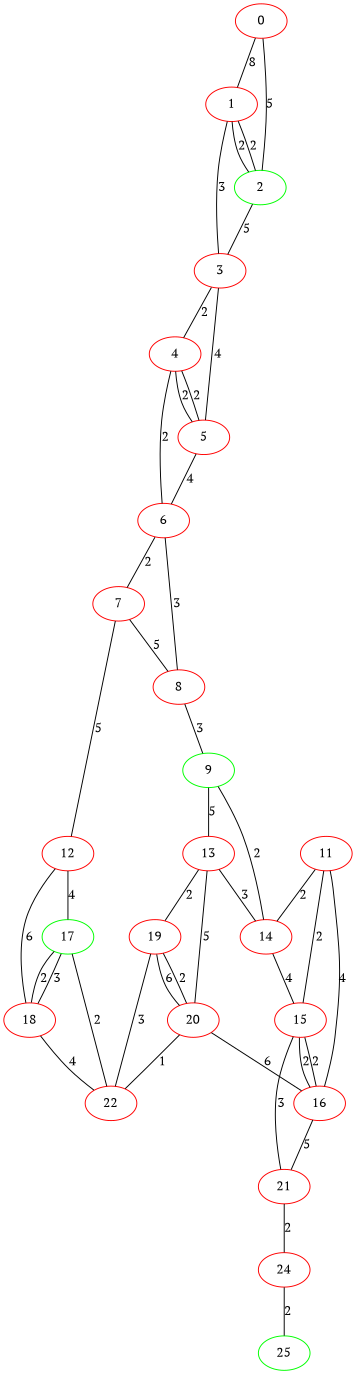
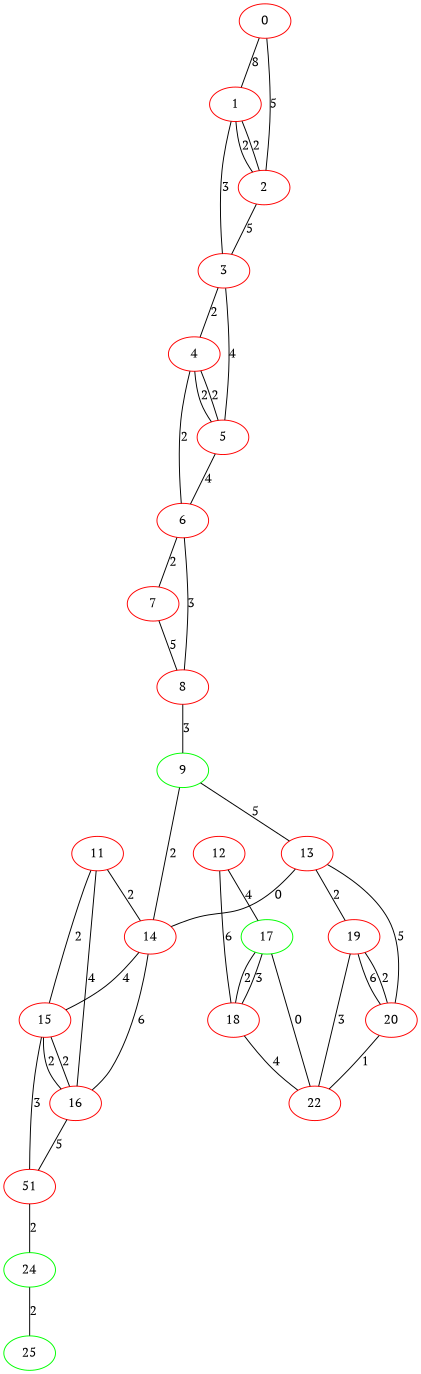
node "2": color green -> red
edge "7" -- "12": removed, label "5"
edge "13" -- "14": label "3" -> "0"
edge "17" -- "22": label "2" -> "0"
edge "20" -- "16": now "14" -- "16"
node "21": label "21" -> "51"
node "24": color red -> green
